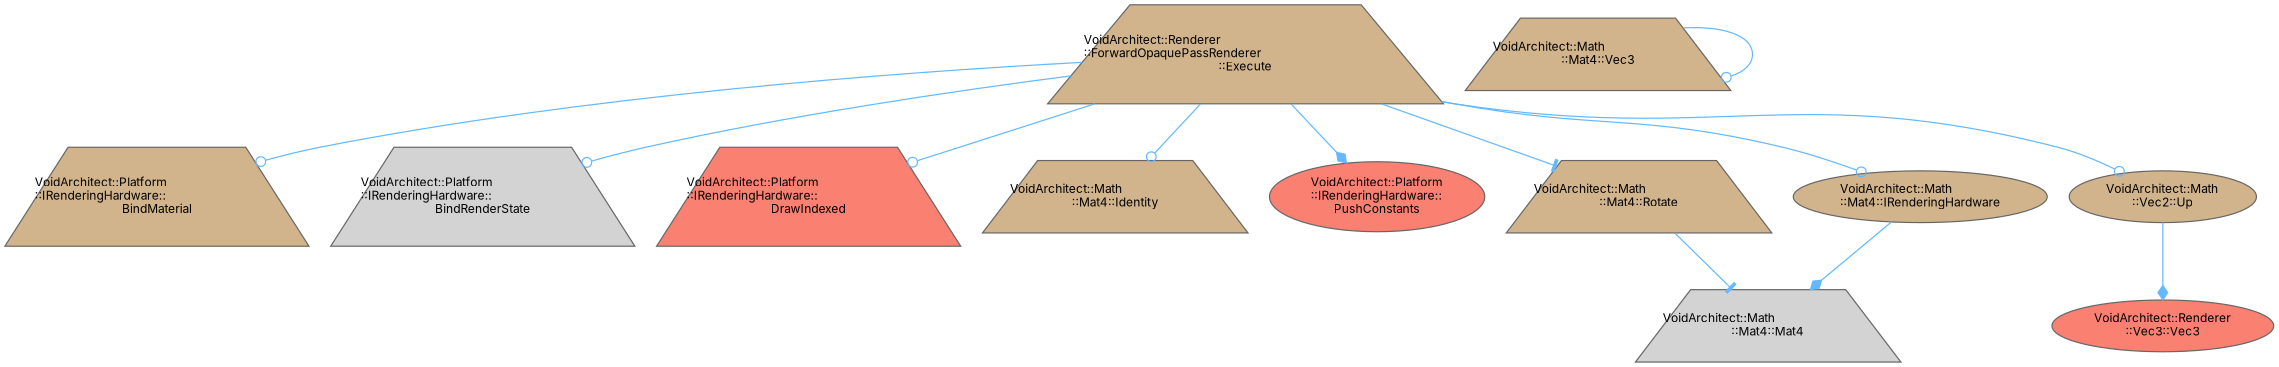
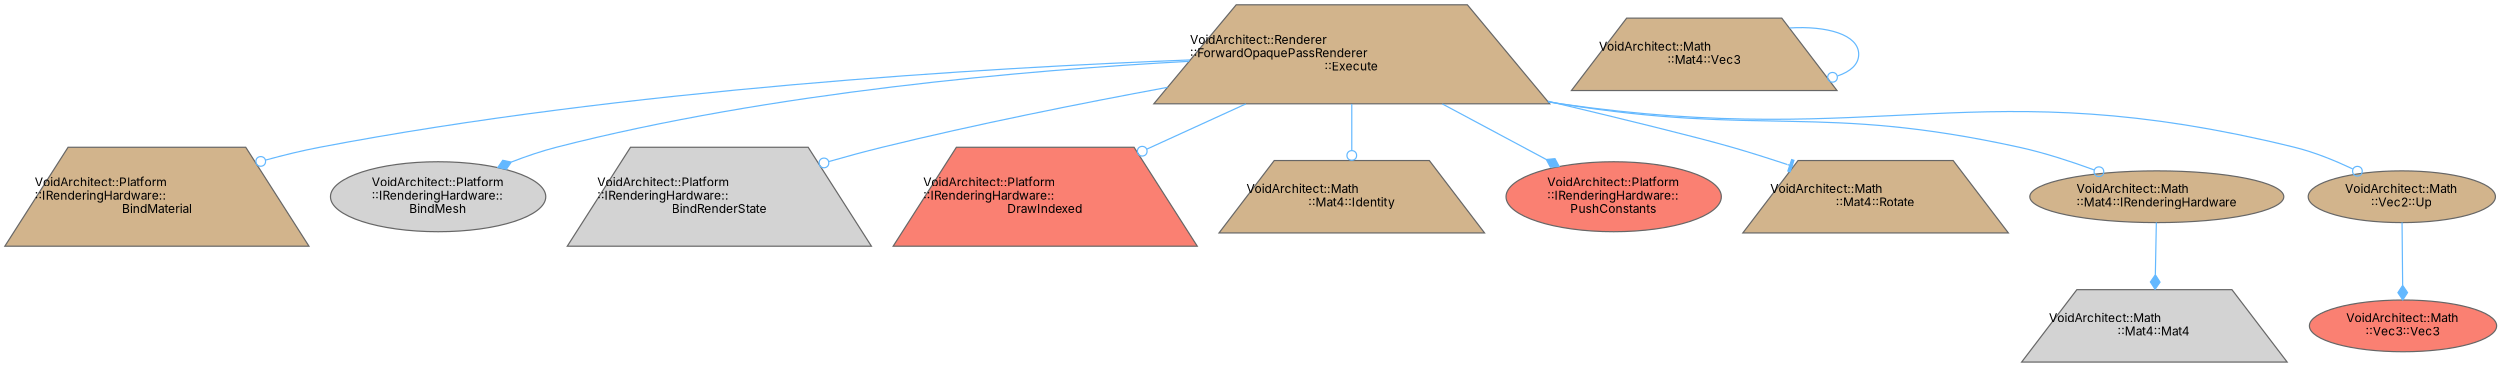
node "VoidArchitect::Platform ::IRenderingHardware:: BindMesh": added
edge "VoidArchitect::Math ::Mat4::Rotate" -> "VoidArchitect::Math ::Mat4::Mat4": removed
node "VoidArchitect::Renderer ::Vec3::Vec3": label "VoidArchitect::Renderer ::Vec3::Vec3" -> "VoidArchitect::Math ::Vec3::Vec3"
